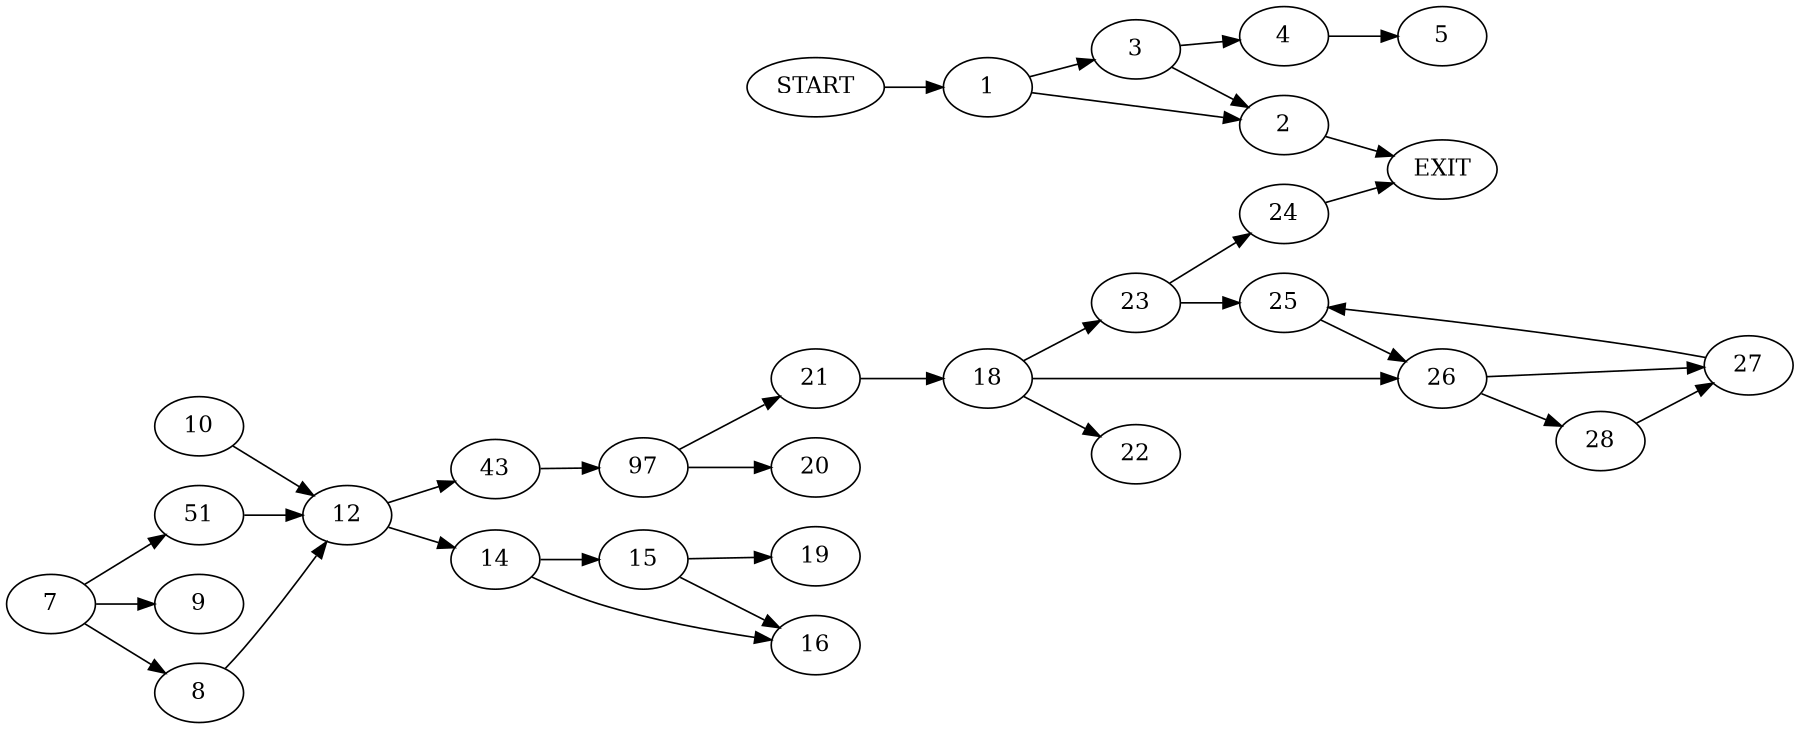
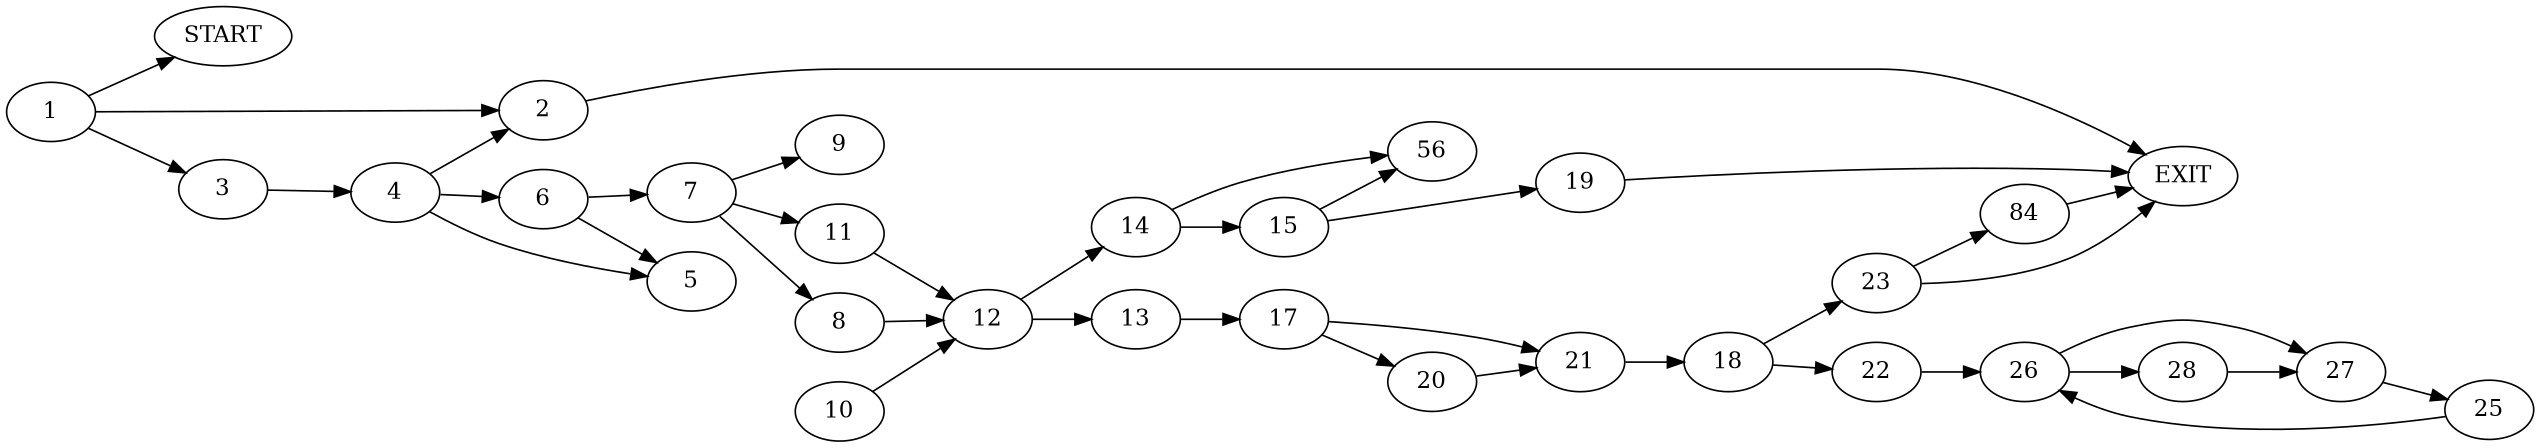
edge "3" -> "2": now "4" -> "2"
edge "START" -> "1": reversed
edge "19" -> "EXIT": added
node "6": added
node "24": label "24" -> "84"
edge "23" -> "25": now "23" -> "EXIT"
edge "20" -> "21": added
edge "18" -> "26": now "22" -> "26"
node "97": label "97" -> "17"
node "43": label "43" -> "13"
node "51": label "51" -> "11"
node "16": label "16" -> "56"
